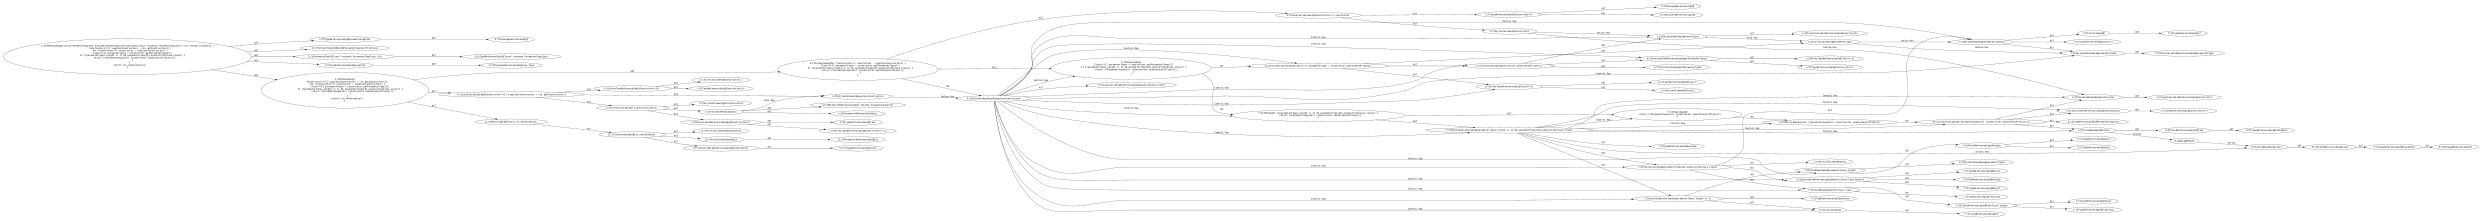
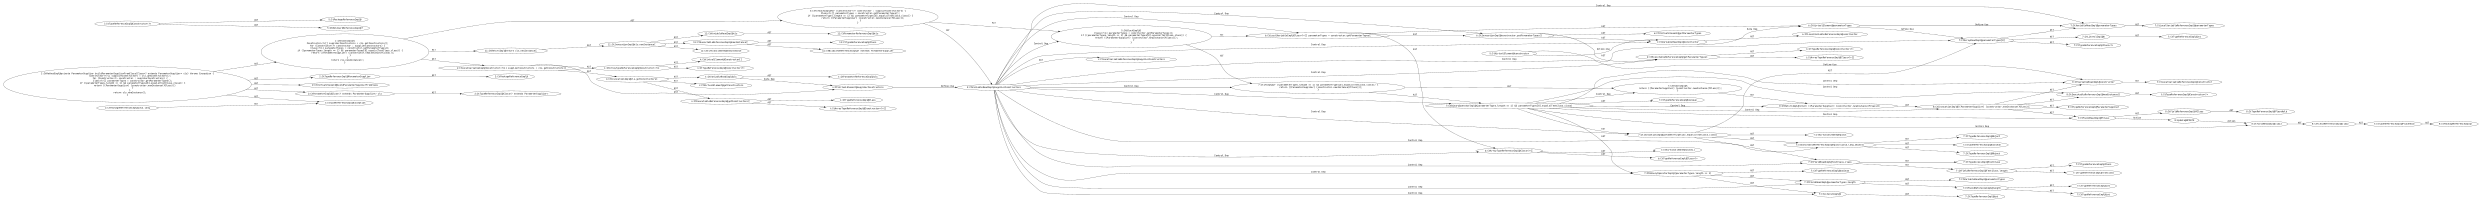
node "5:CtLocalVariableImpl@Constructor<?> constructor": removed
edge "3:CtTypeReferenceImpl@Exception" -> "3:CtPackageReferenceImpl@java.lang": reversed
edge "4:CtVariableReadImpl@cls" -> "11:CtWildcardReferenceImpl@? extends ParameterSupplier": now "11:CtExecutableReferenceImpl@newInstance()" -> "11:CtWildcardReferenceImpl@? extends ParameterSupplier"
